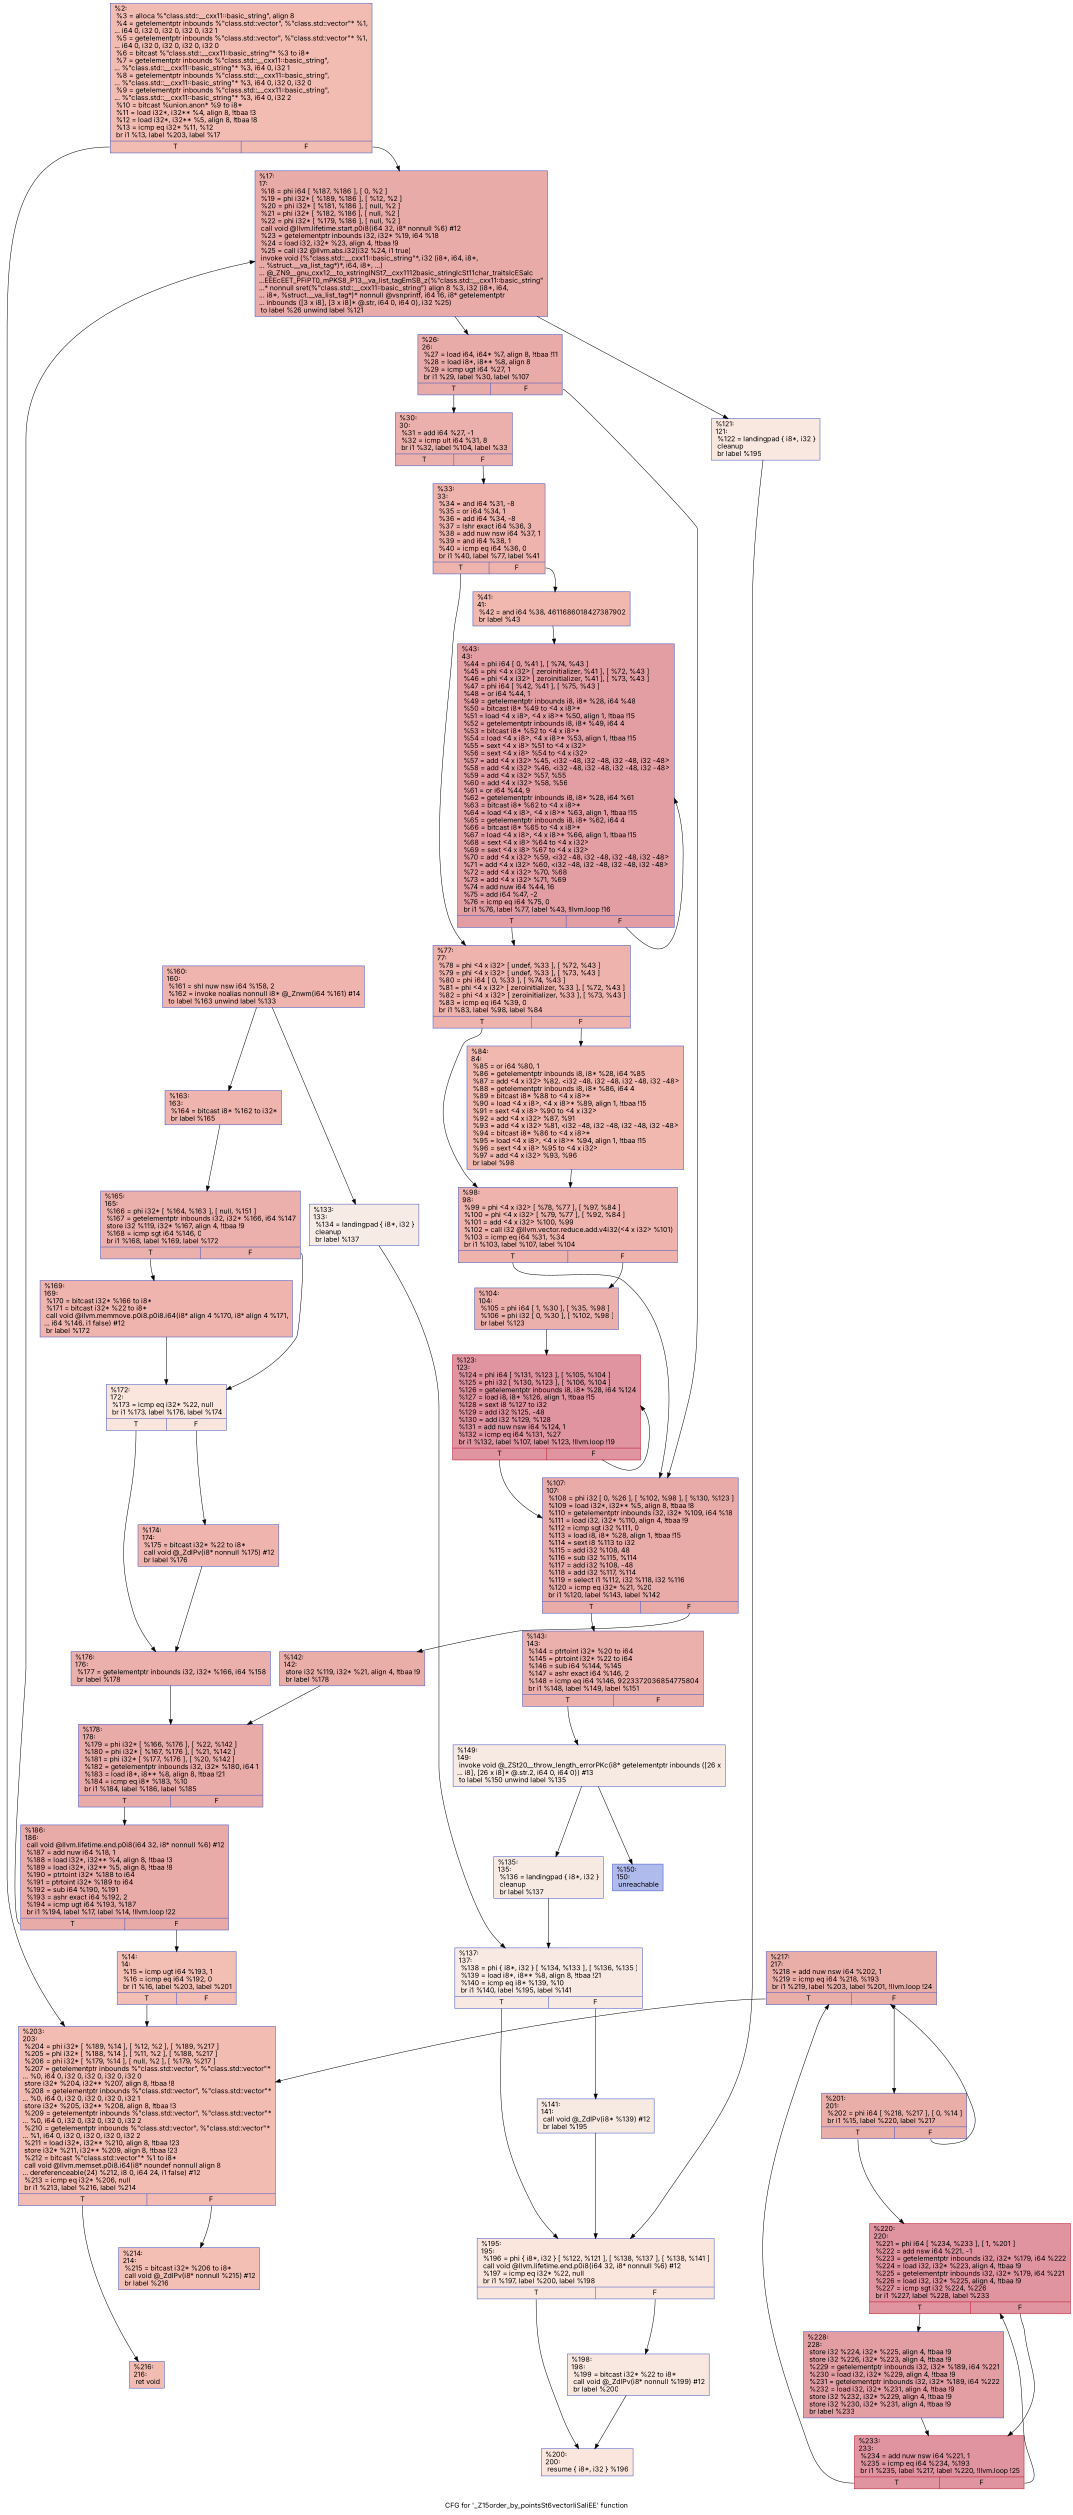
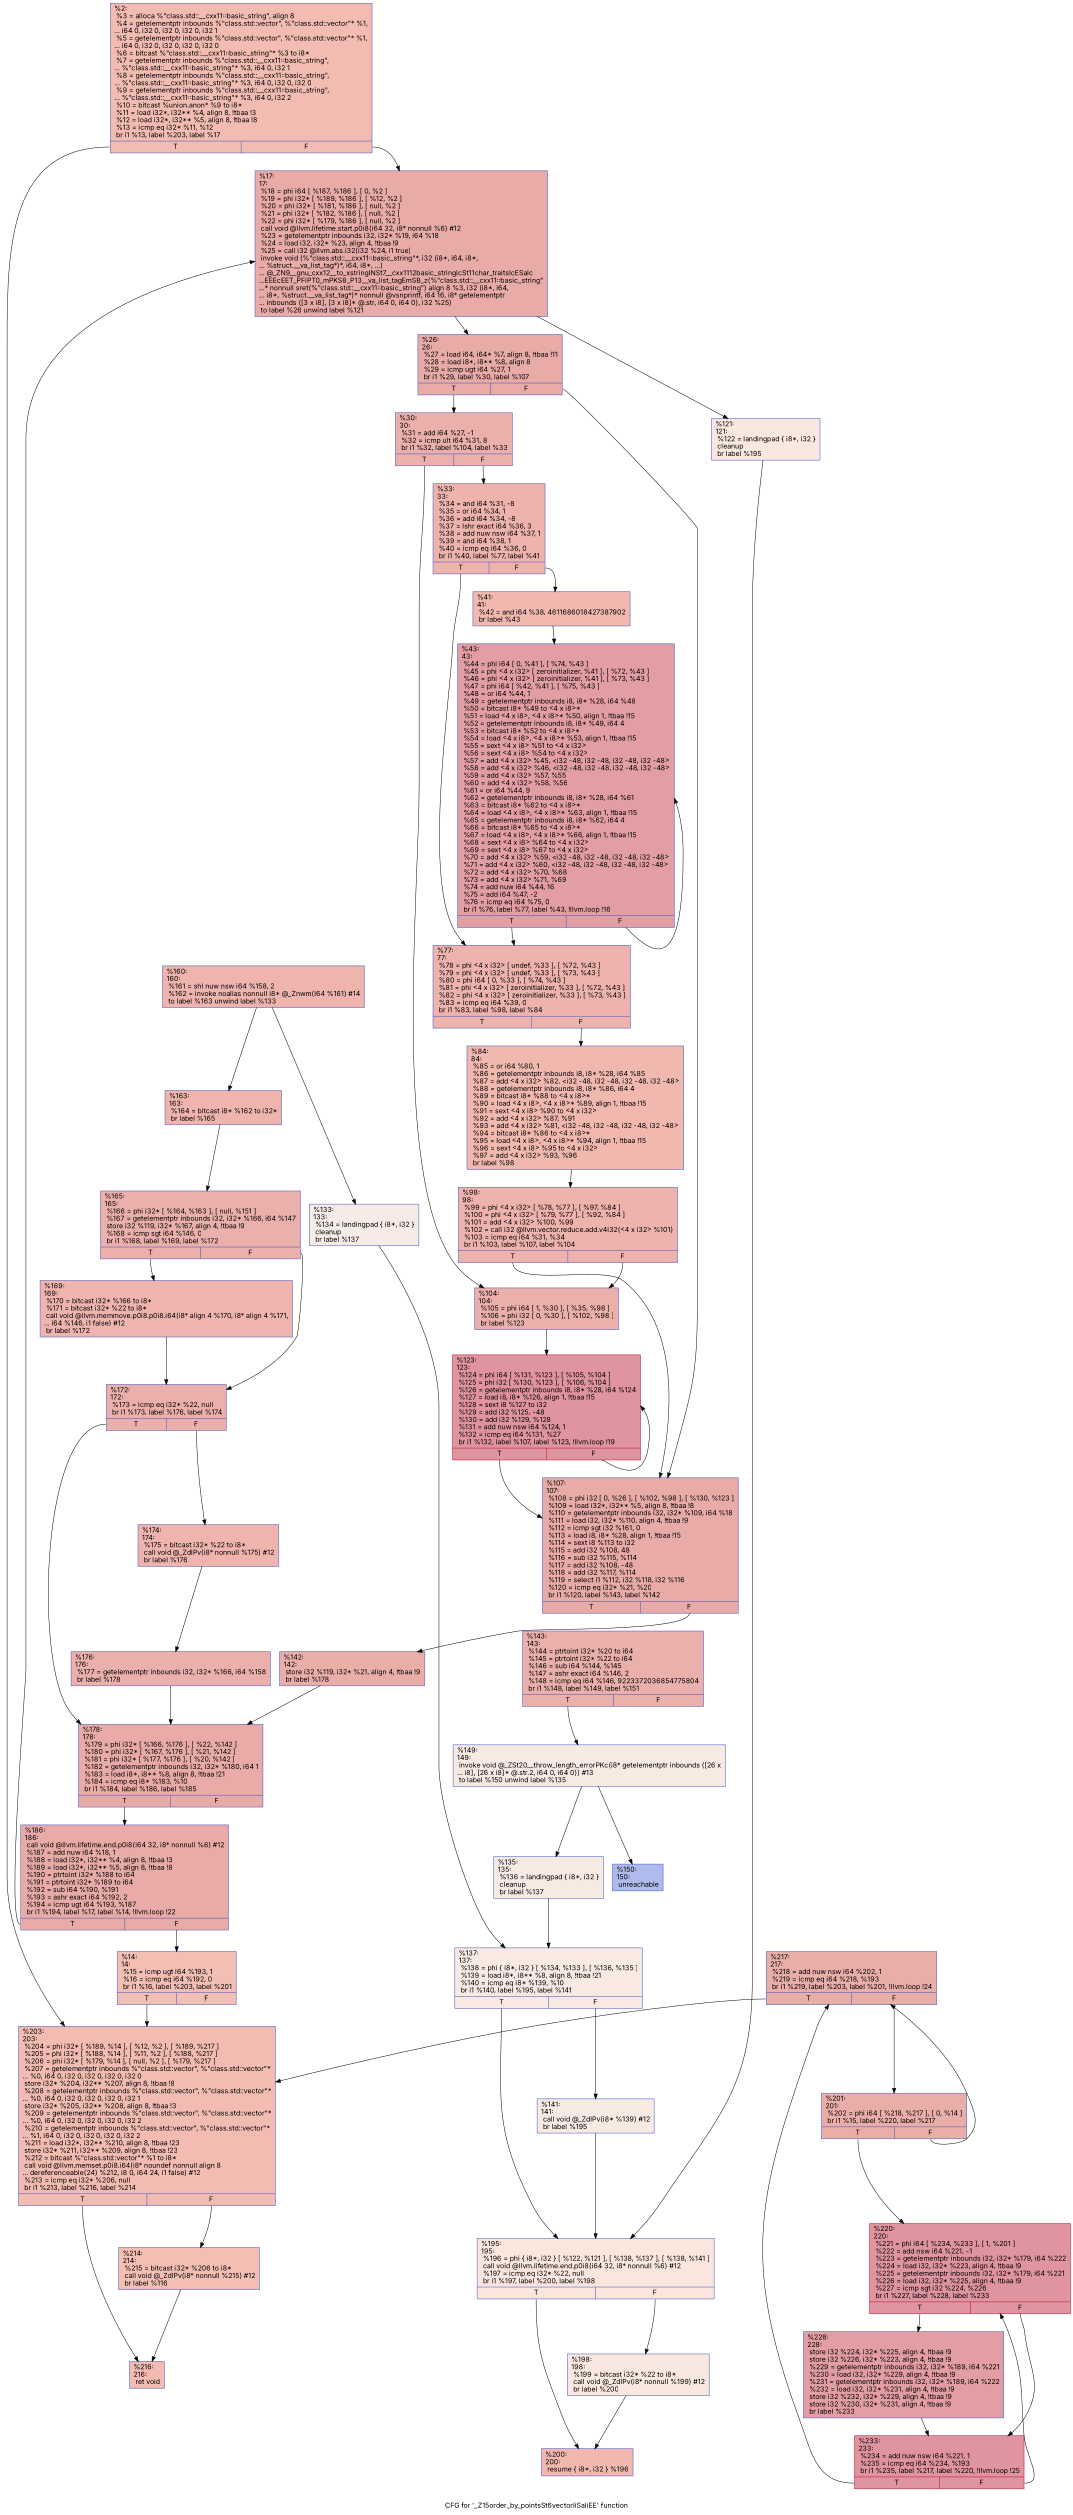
edge "%30:" -> "%104:": added
edge "%77:" -> "%98:": removed
node "%172:": fillcolor #f3c7b170 -> #d24b4070
node "%107:": text "%112 = icmp sgt i32 %111, 0" -> "%112 = icmp sgt i32 %161, 0"
edge "%172:" -> "%176:": now "%172:" -> "%178:"
edge "%107:" -> "%143:": removed
node "%214:": text "br label %216" -> "br label %116"
edge "%214:" -> "%216:": added
node "%200:": fillcolor #f3c7b170 -> #dc5d4a70
